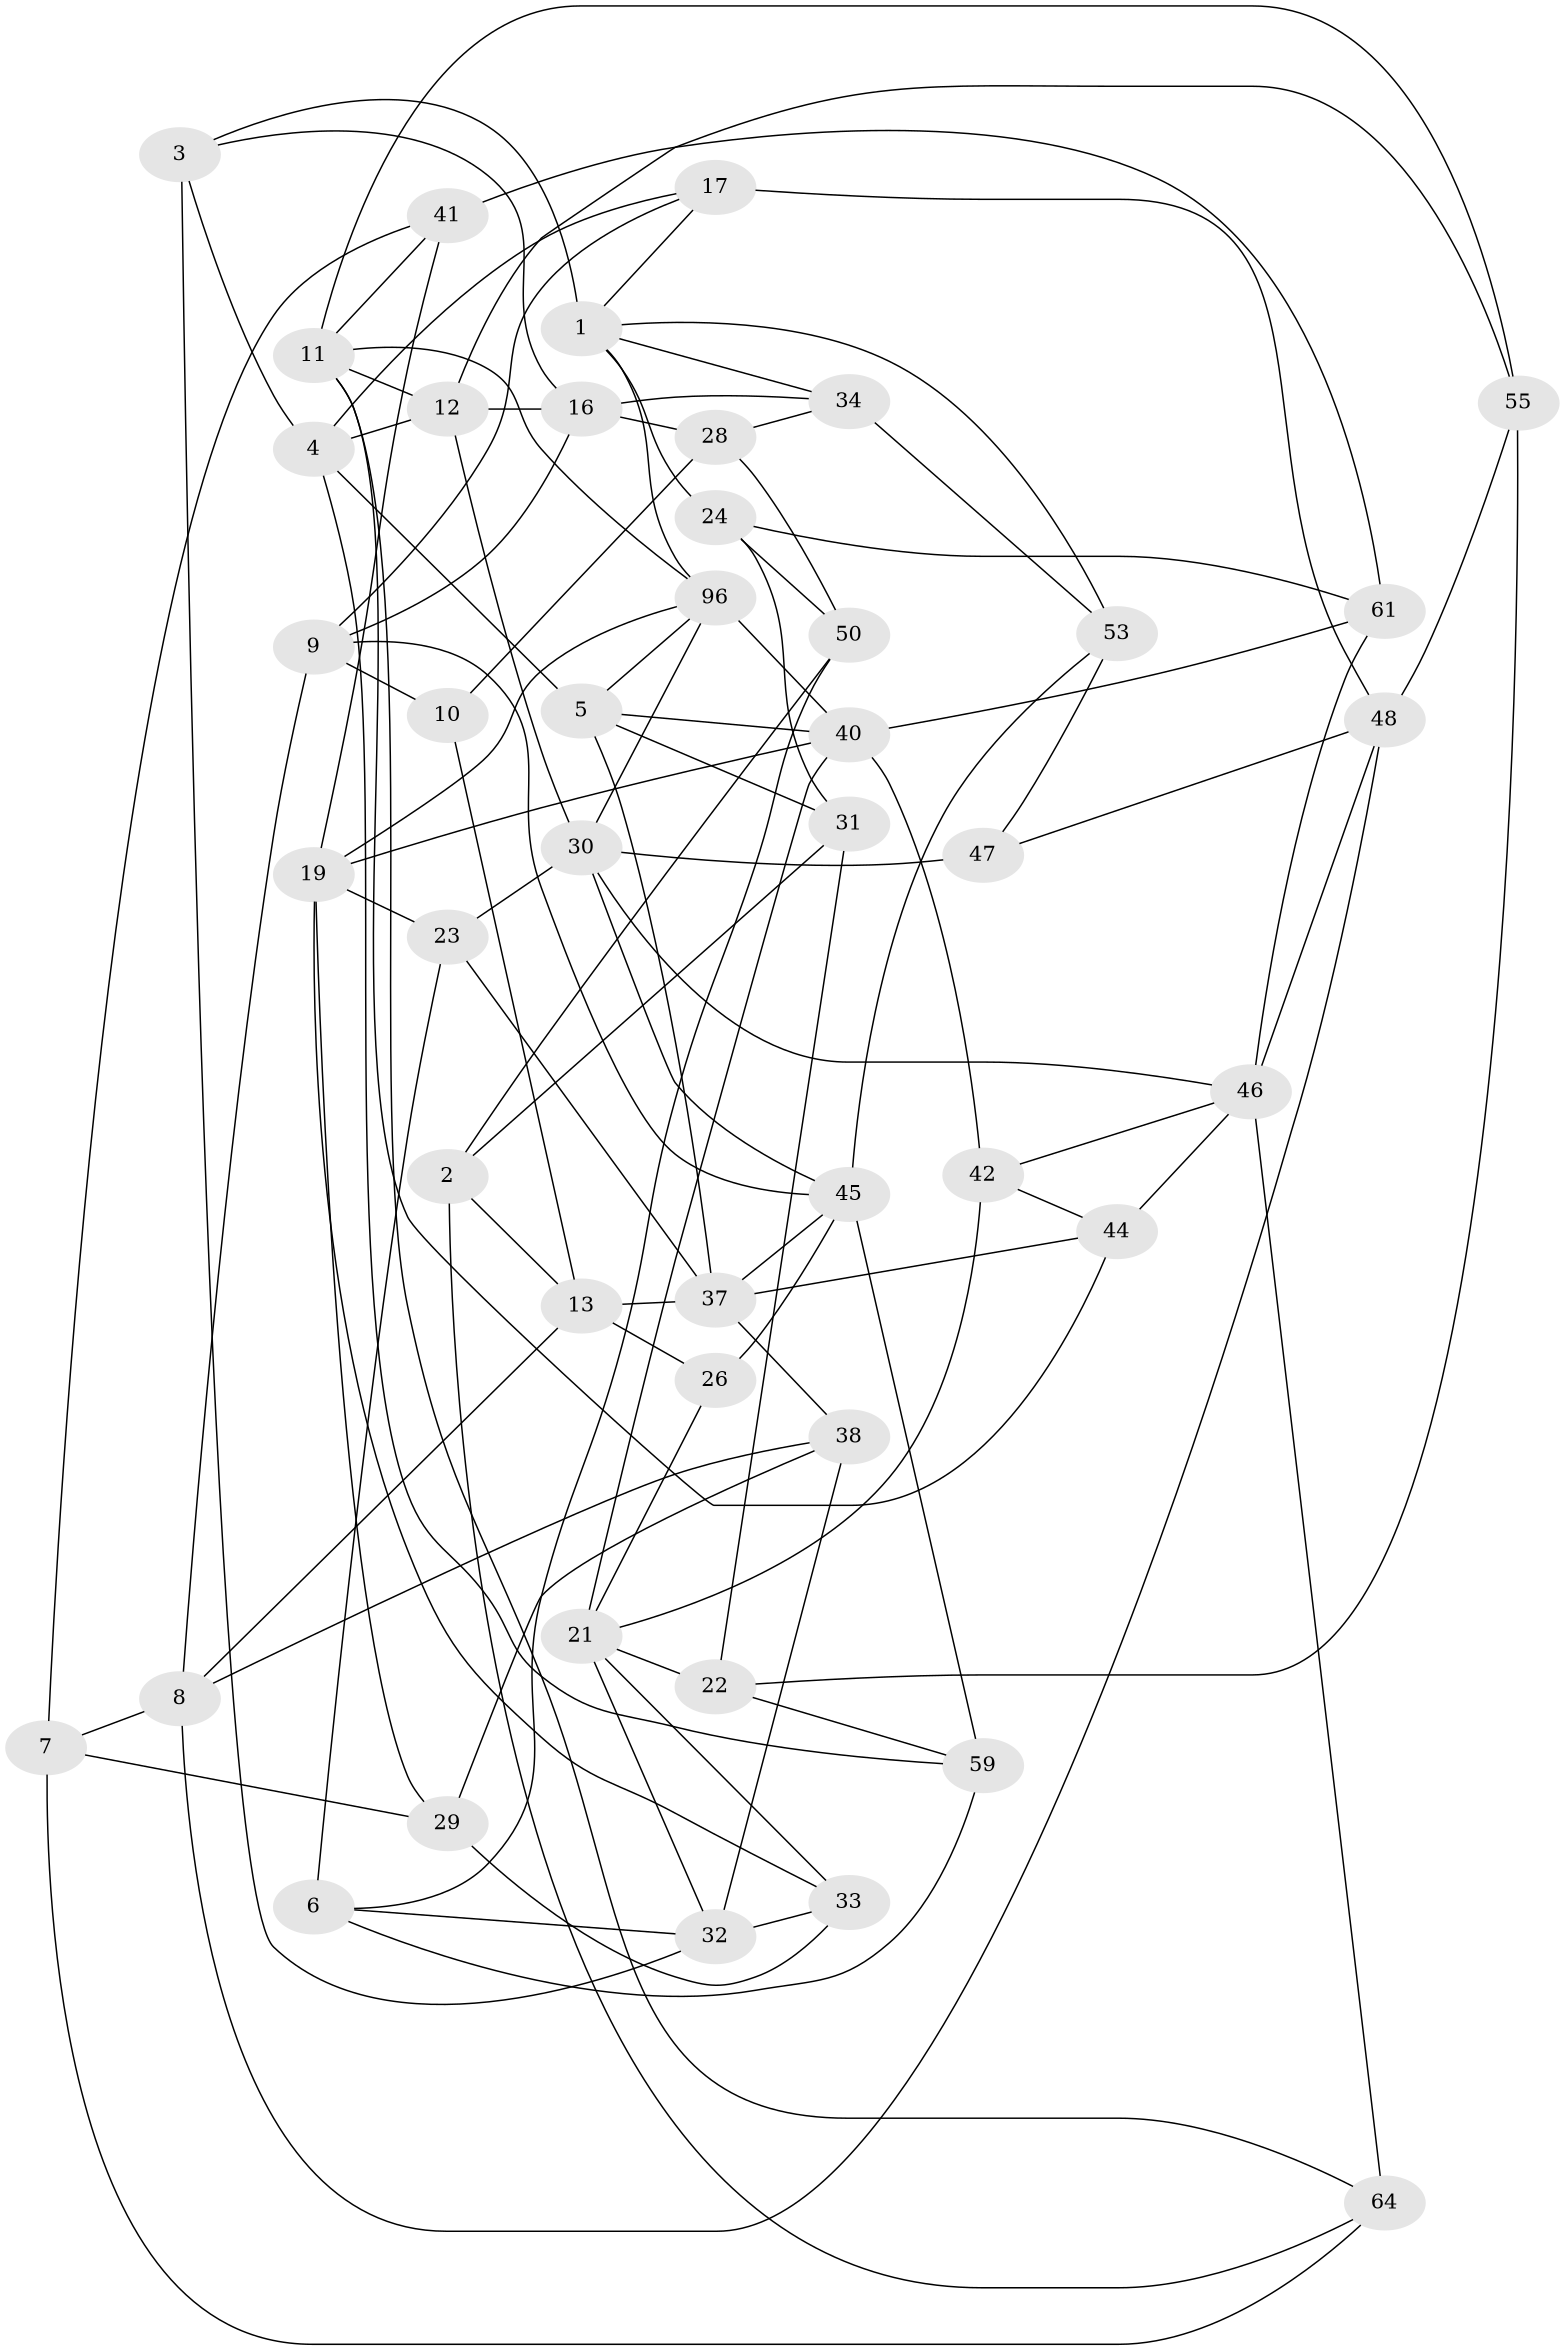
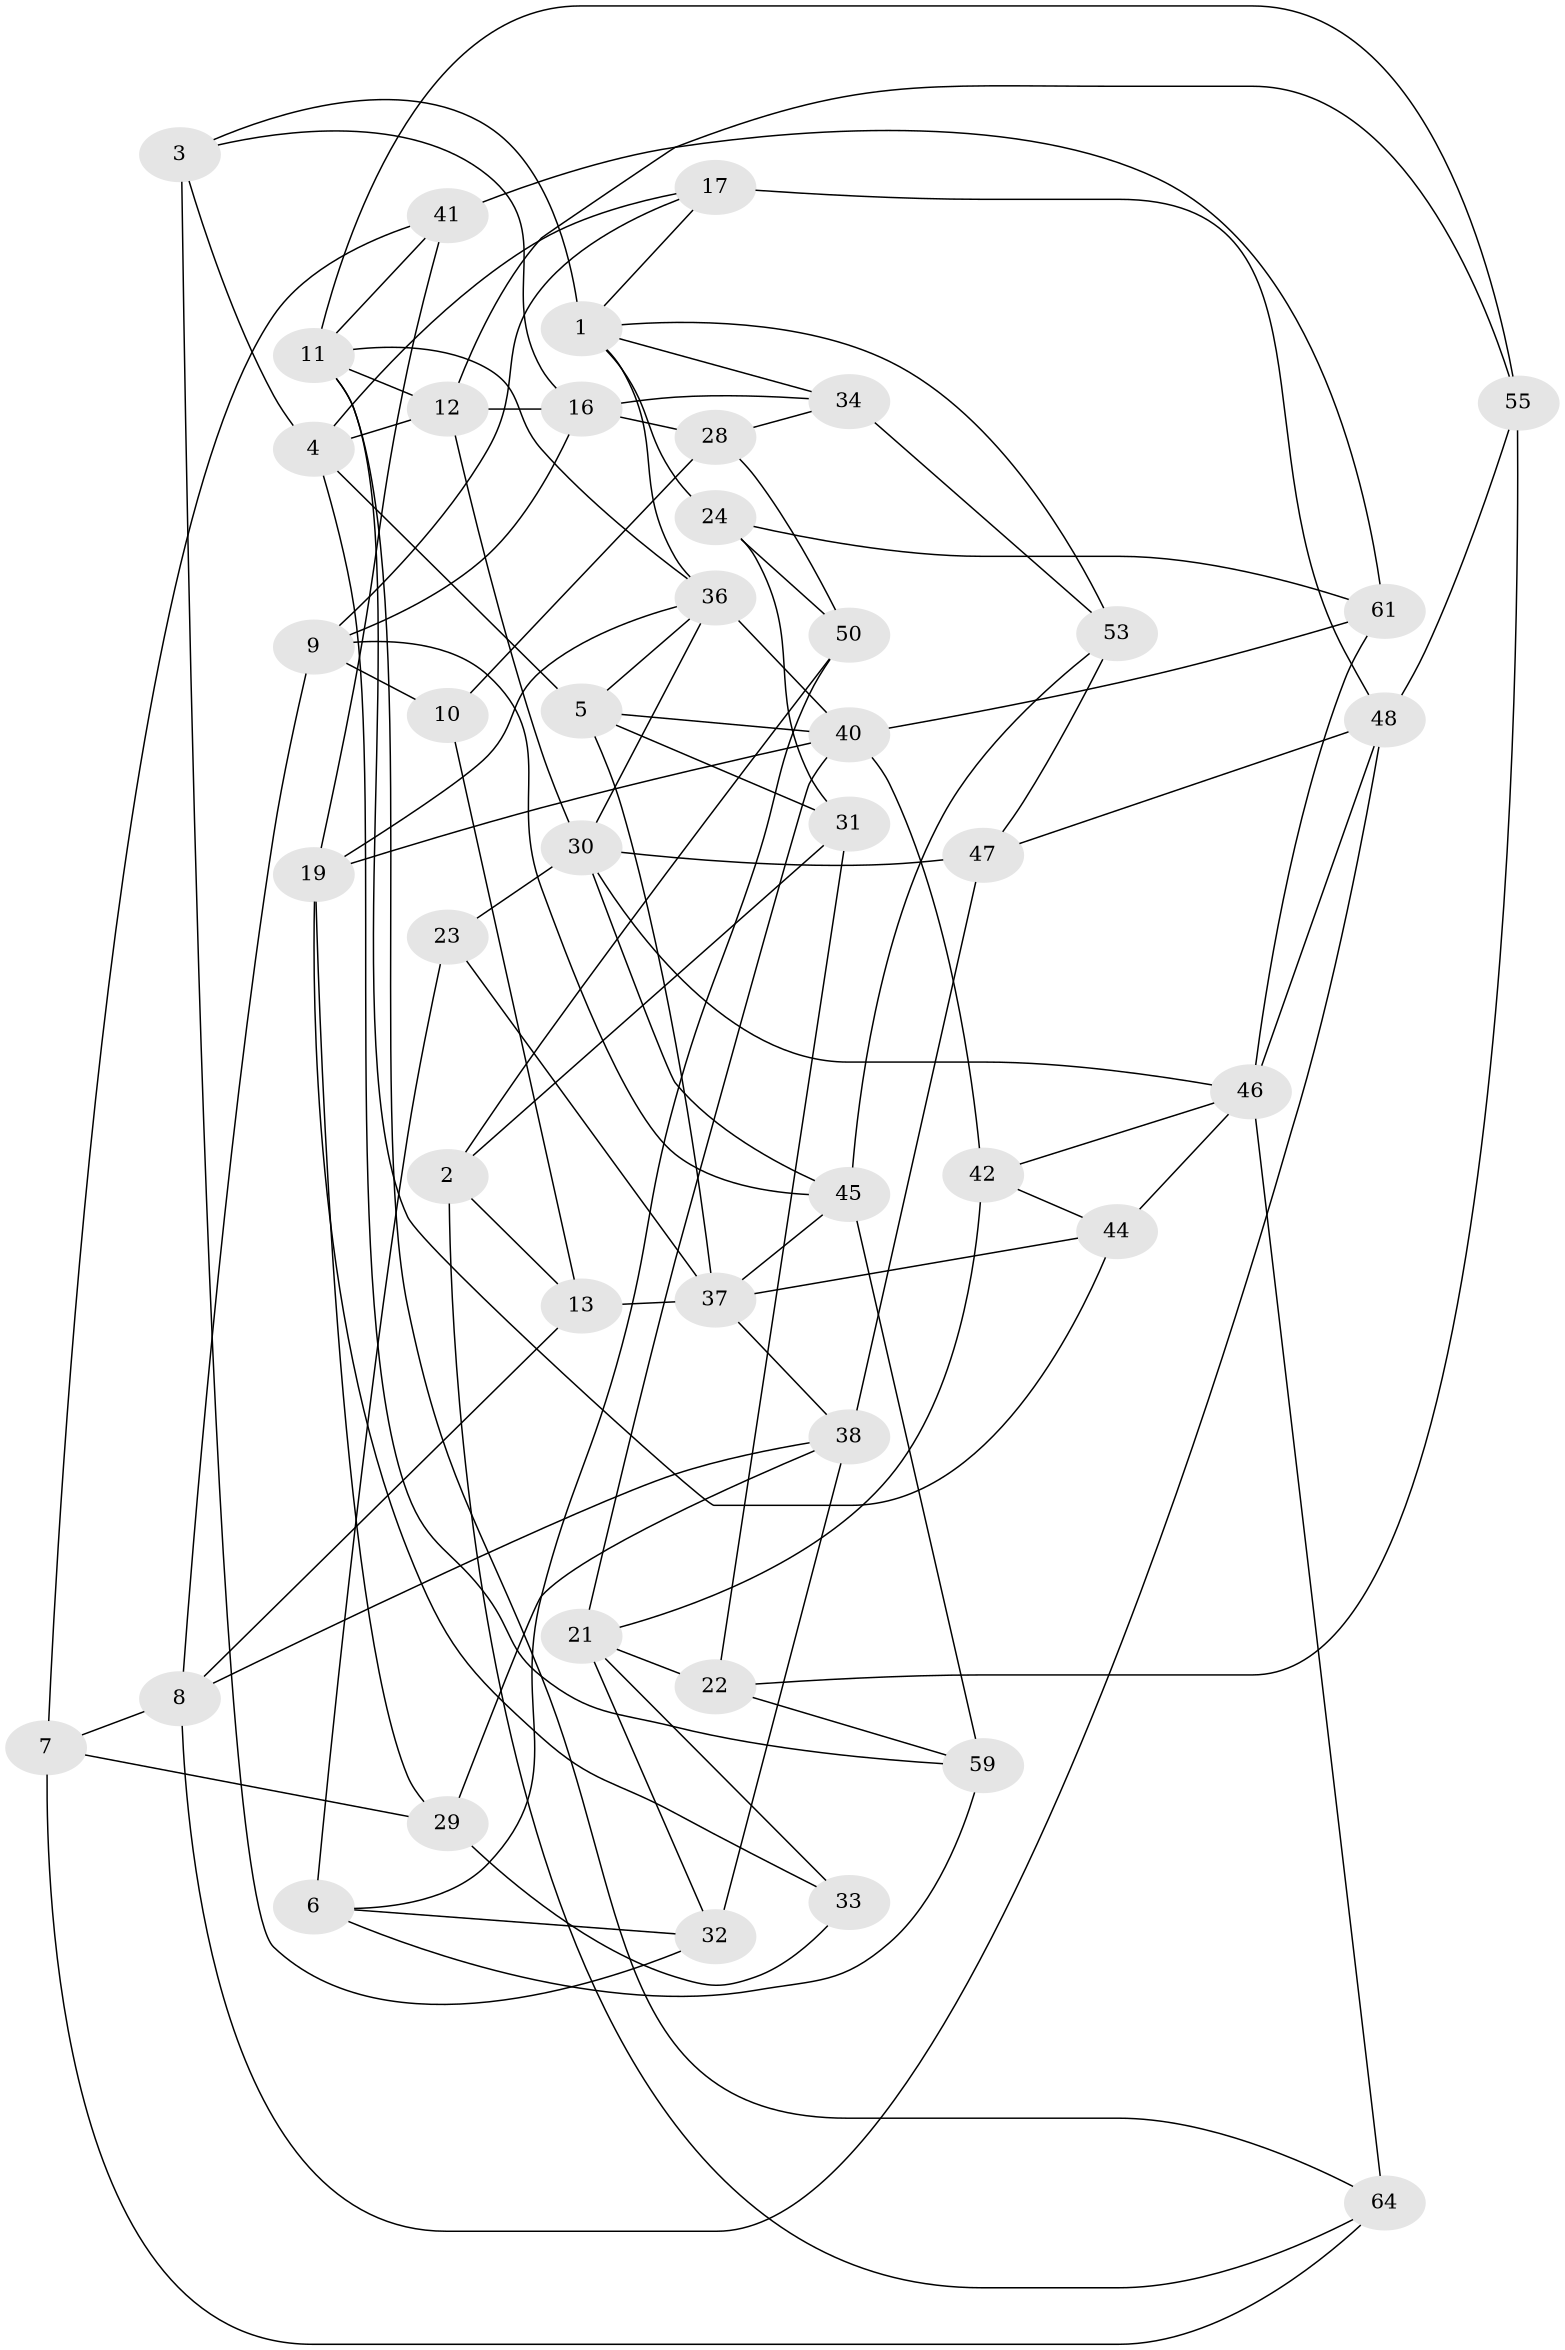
node "96": label "96" -> "36"
edge "19" -- "23": removed
edge "47" -- "38": added
node "26": removed
edge "33" -- "32": removed
